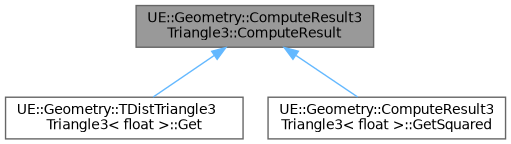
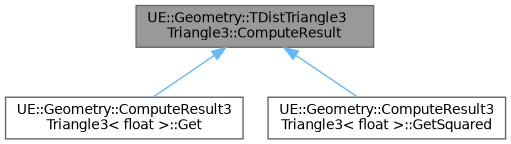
node "UE::Geometry::ComputeResult3 Triangle3::ComputeResult": label "UE::Geometry::ComputeResult3 Triangle3::ComputeResult" -> "UE::Geometry::TDistTriangle3 Triangle3::ComputeResult"
node "UE::Geometry::TDistTriangle3 Triangle3< float >::Get": label "UE::Geometry::TDistTriangle3 Triangle3< float >::Get" -> "UE::Geometry::ComputeResult3 Triangle3< float >::Get"
